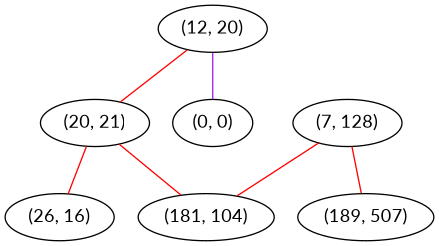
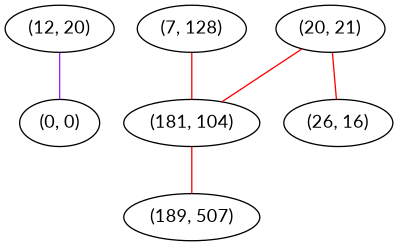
edge "(12, 20)" -- "(20, 21)": removed
edge "(7, 128)" -- "(189, 507)": now "(181, 104)" -- "(189, 507)"
